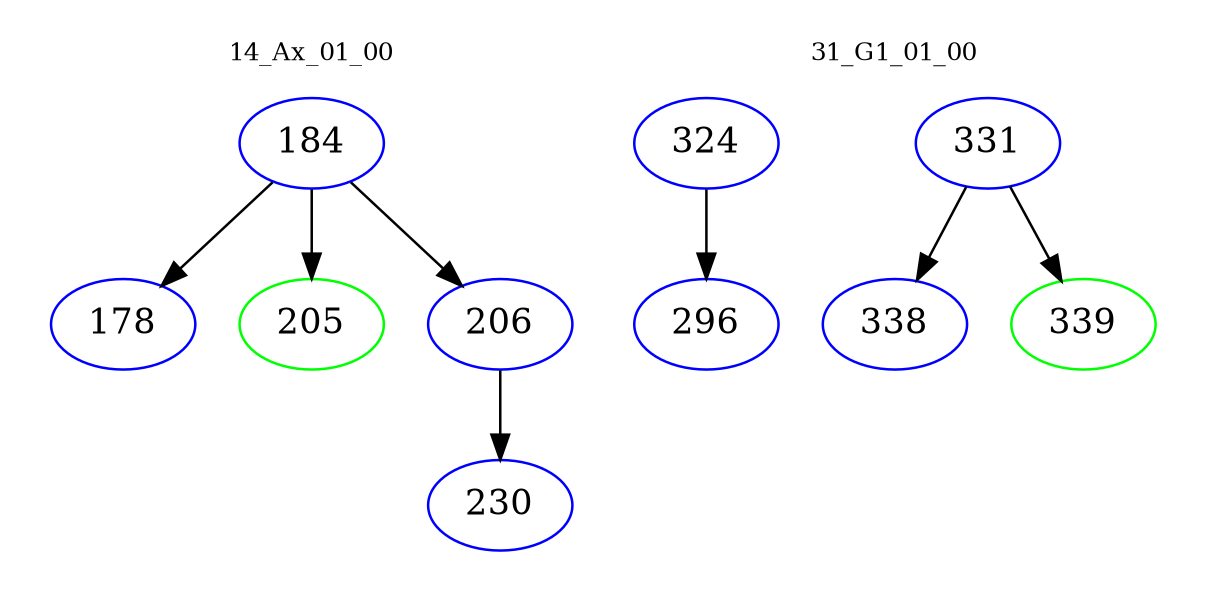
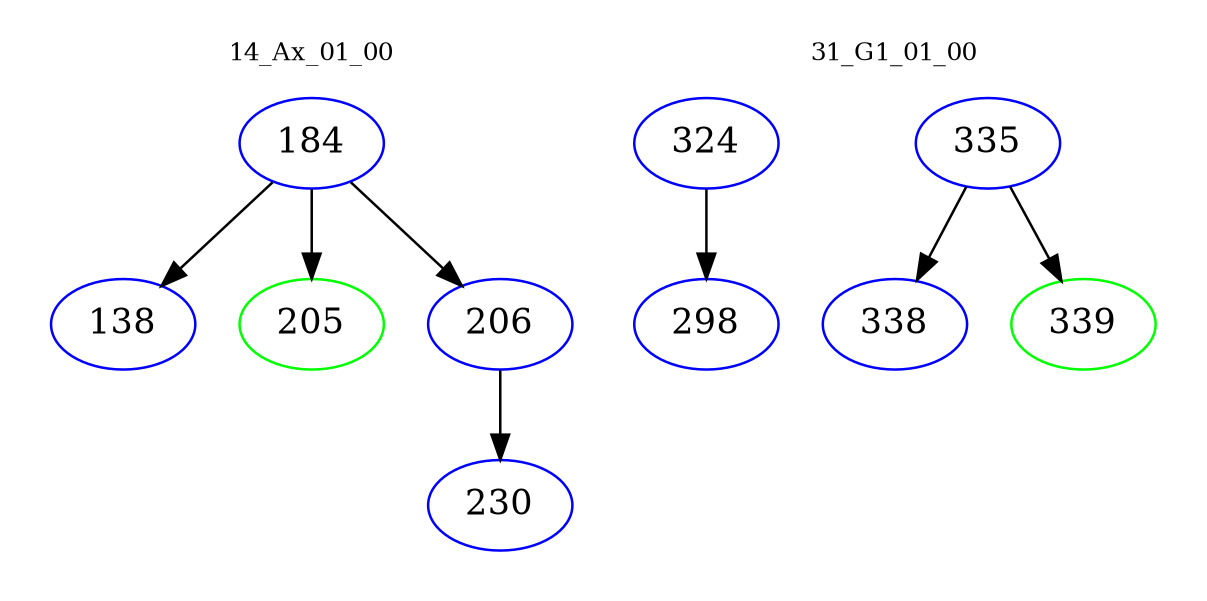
node "331": label "331" -> "335"
node "178": label "178" -> "138"
node "296": label "296" -> "298"
